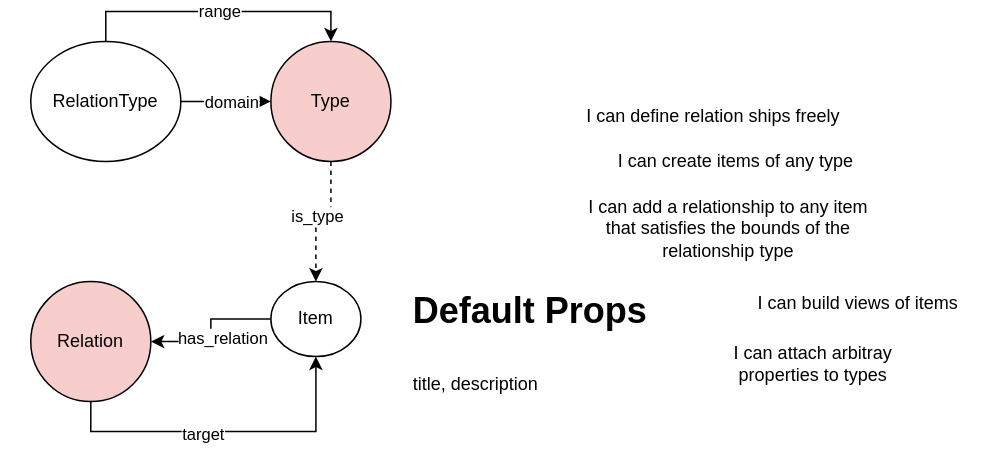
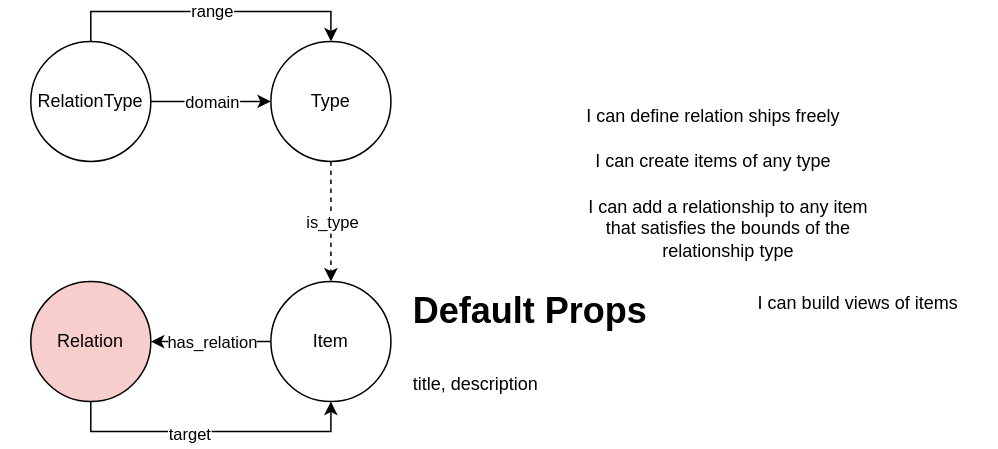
node "RelationType": size 150x120 -> 120x120
node "Type": fillcolor #f8cecc -> #ffffff
node "I can create items of any type": moved (736, 161) -> (713, 161)
node "Item": size 90x75 -> 120x120
node "I can attach arbitray properties to types": removed
